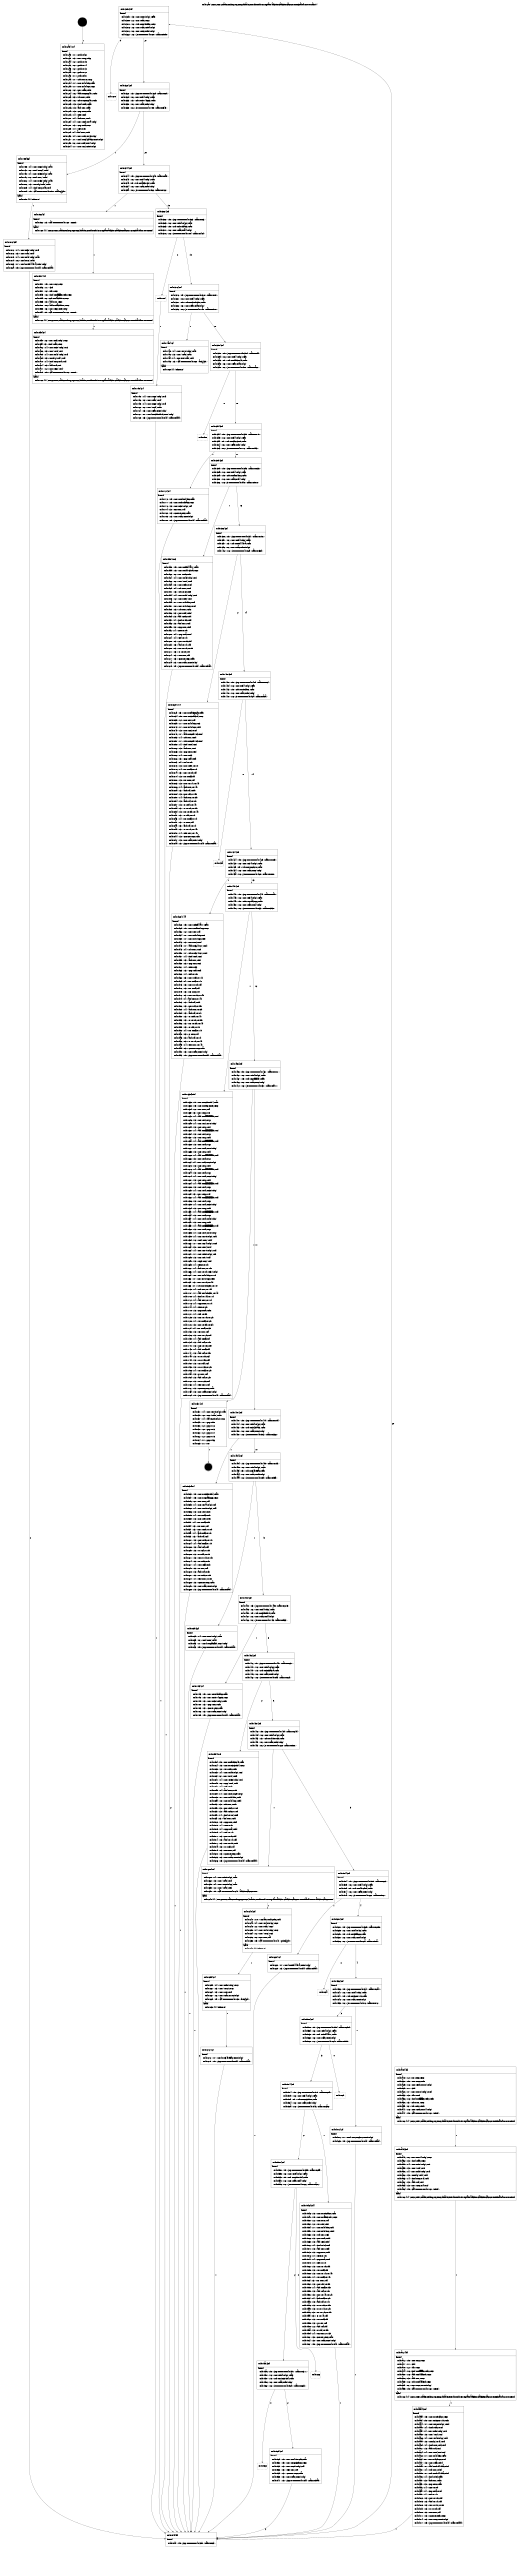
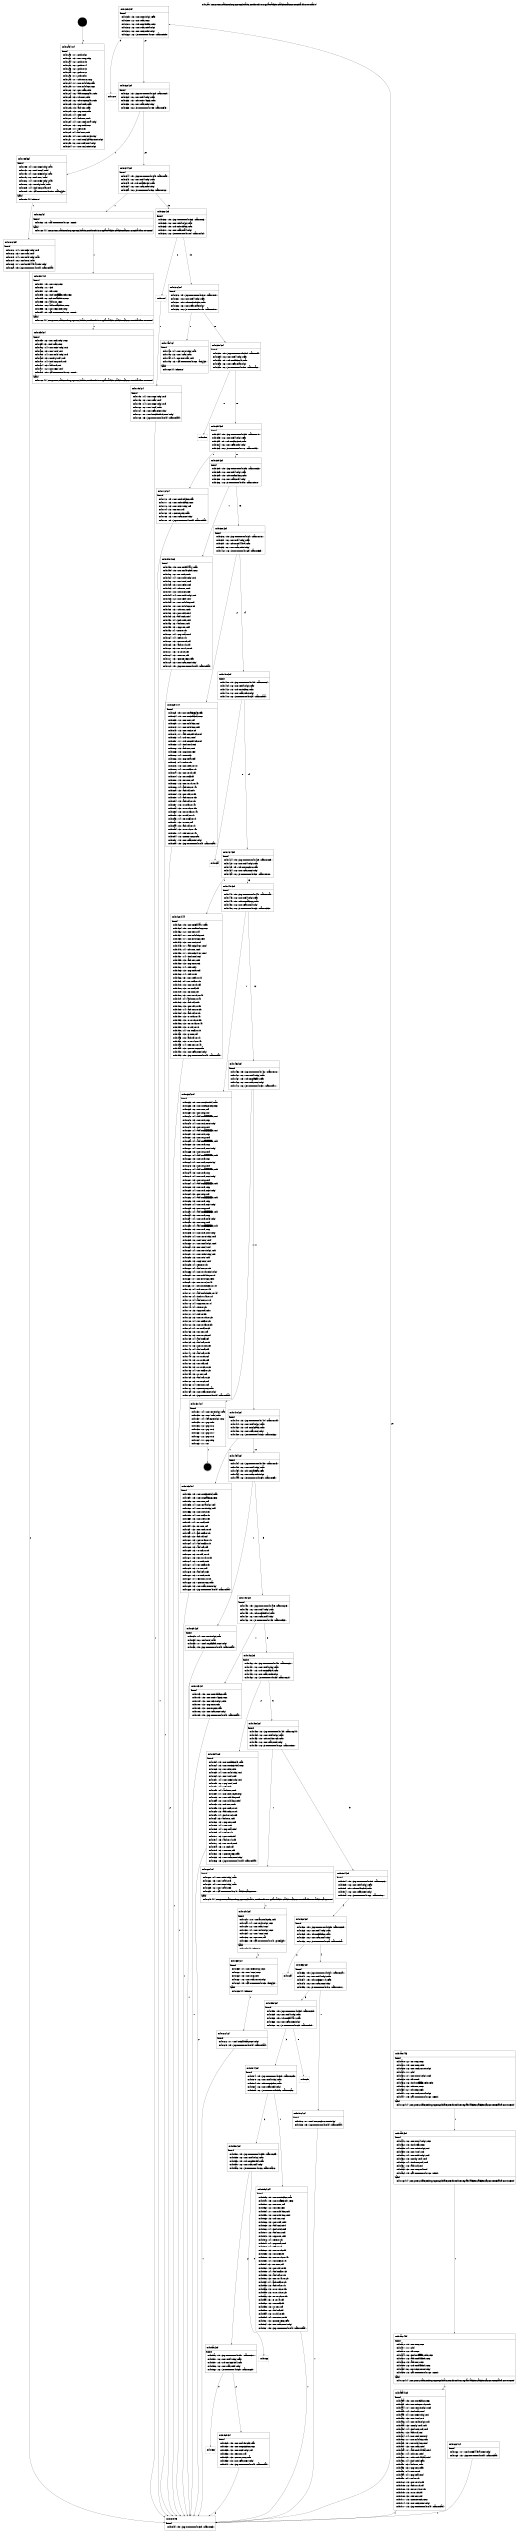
edge "0x401504 [28]" -> "0x401c22 [12]": removed, label "1"
